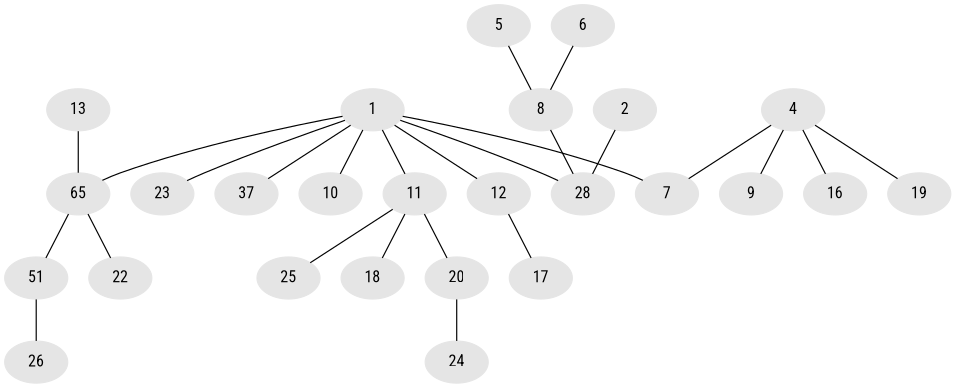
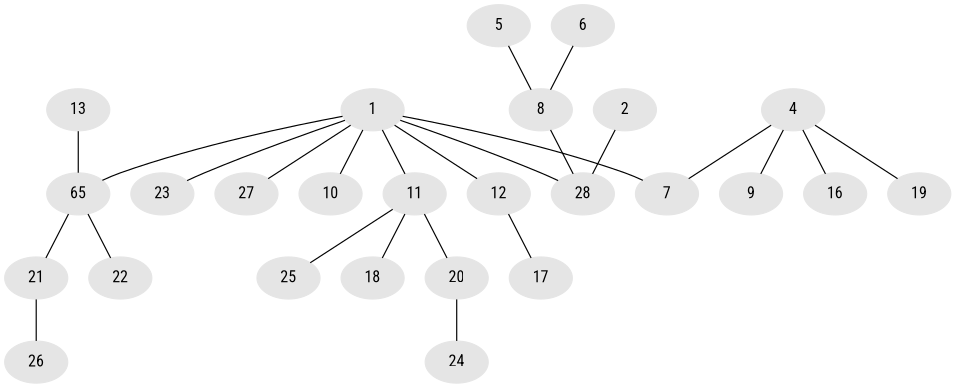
node "37": label "37" -> "27"
node "51": label "51" -> "21"
